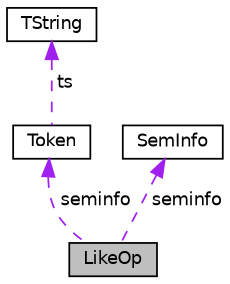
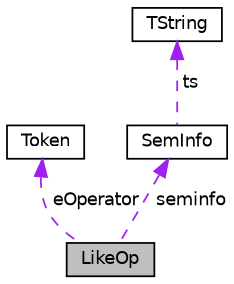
edge "Token" -> "TString": now "SemInfo" -> "TString"
edge "LikeOp" -> "Token": label " seminfo" -> " eOperator"
